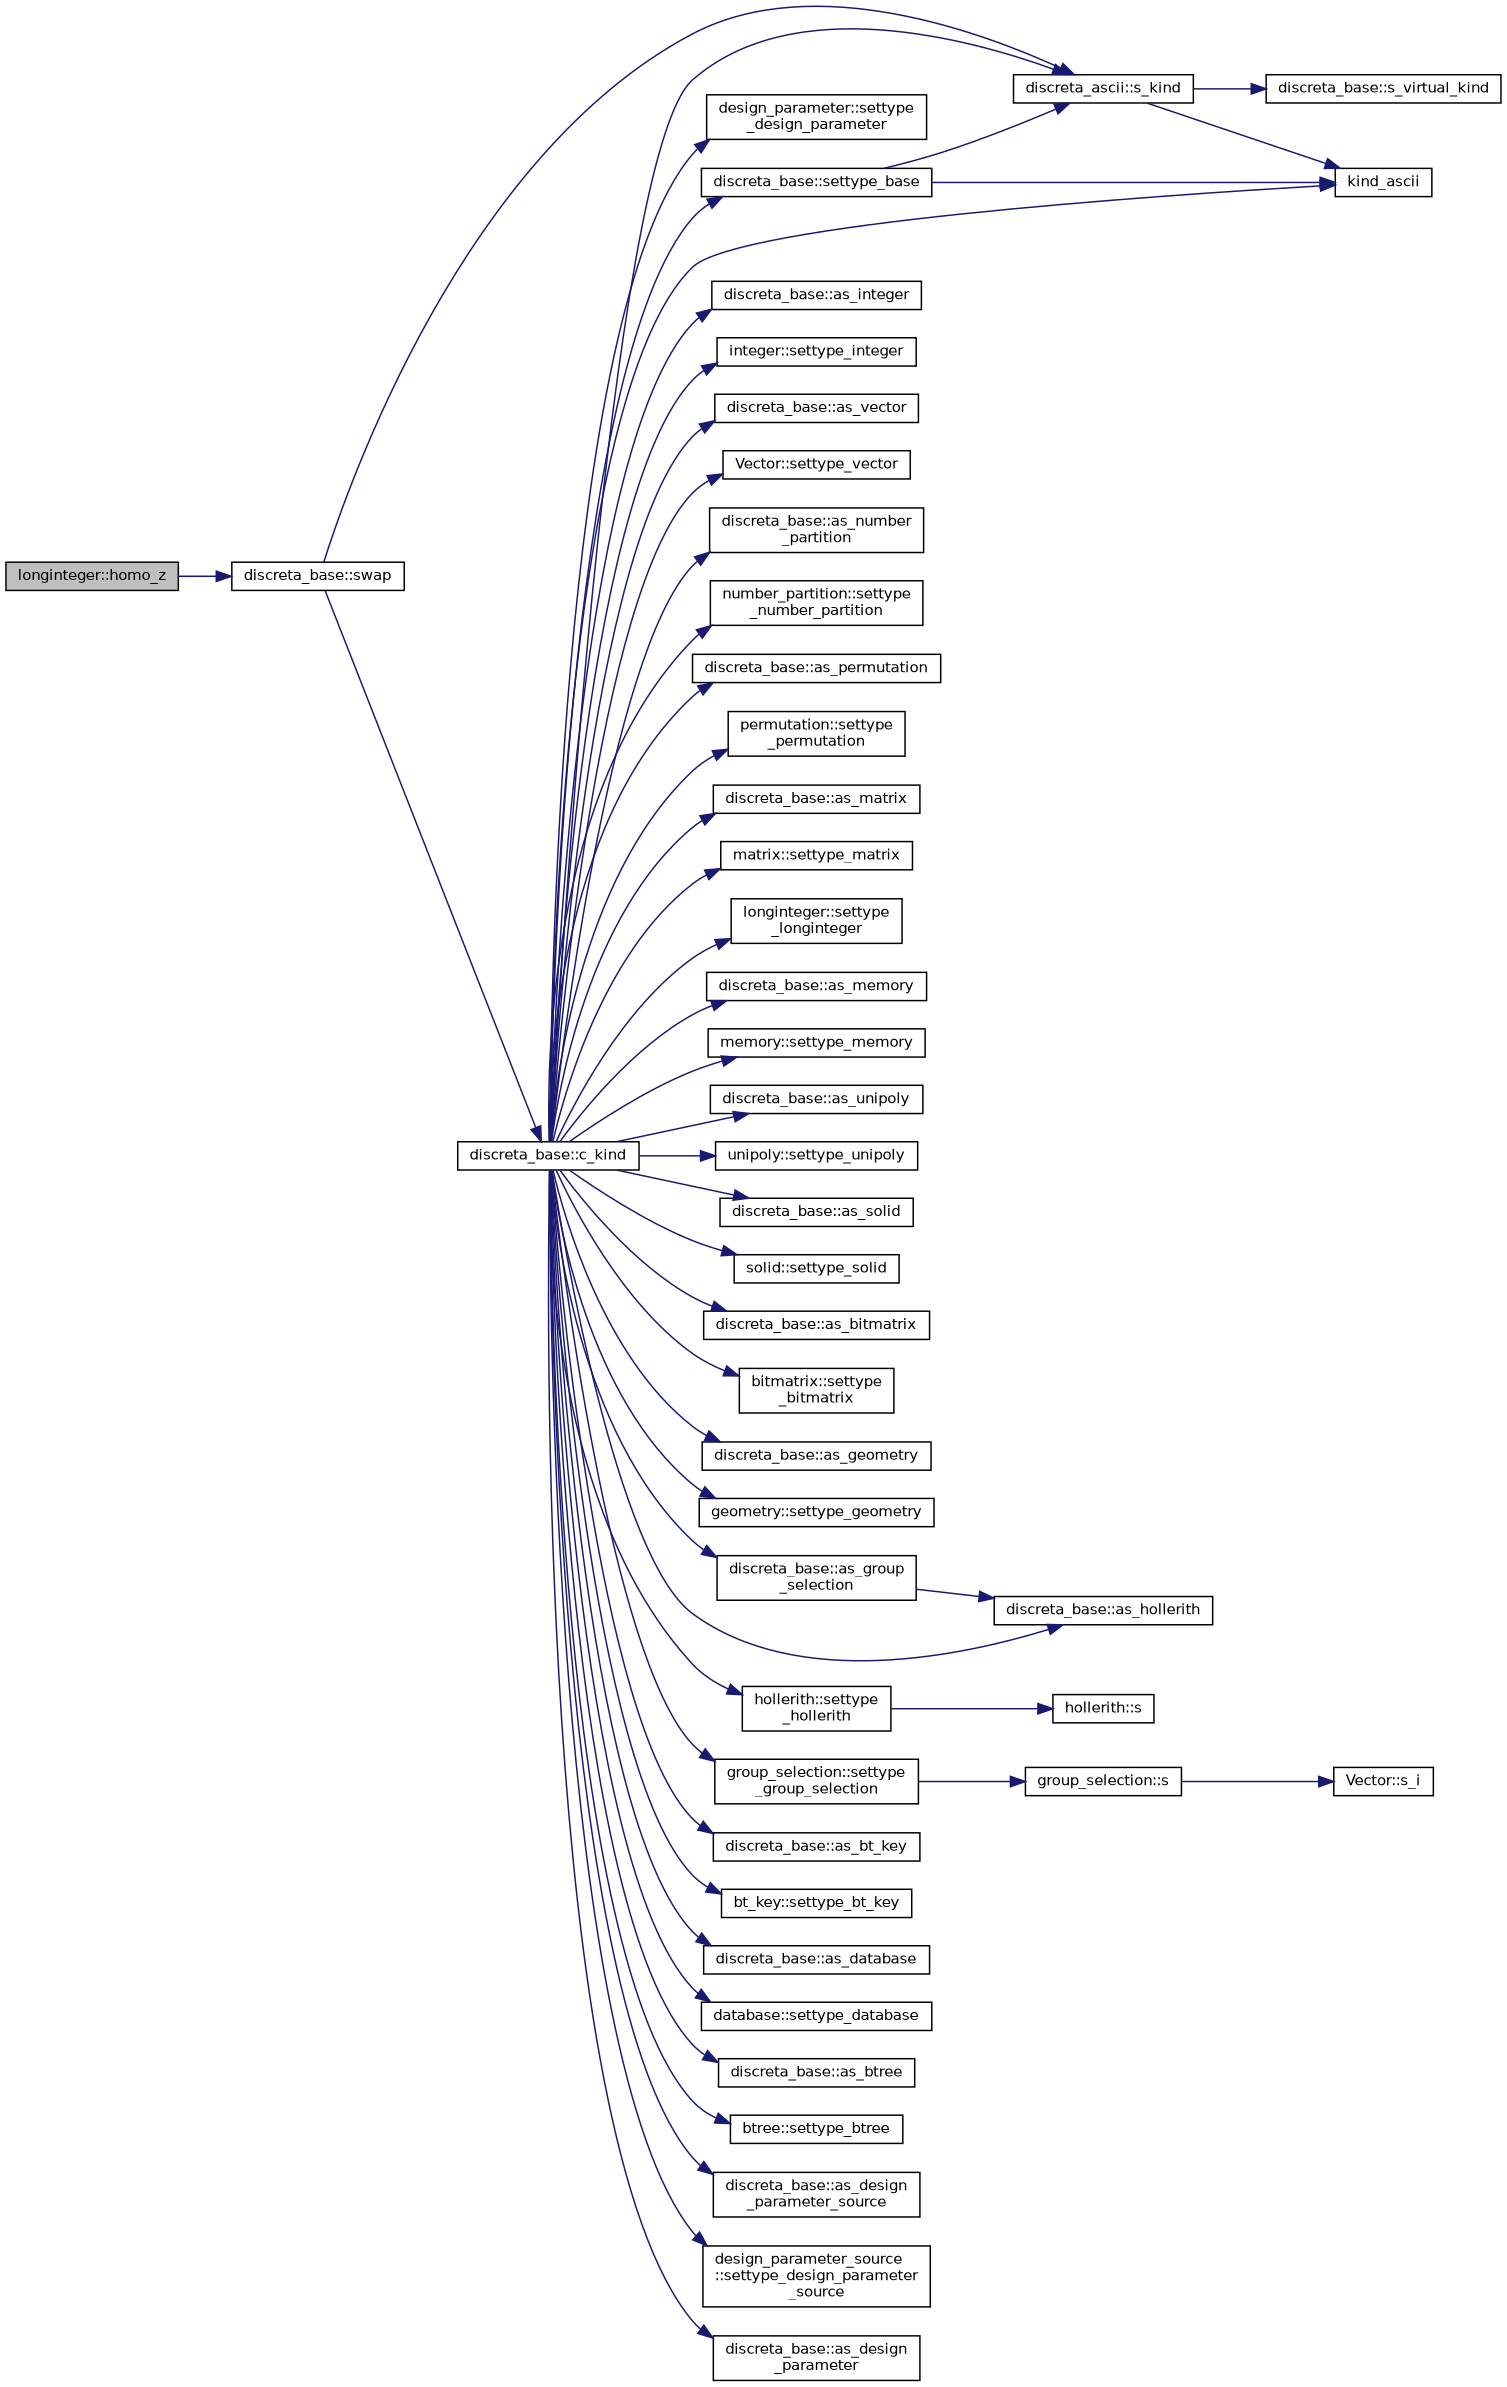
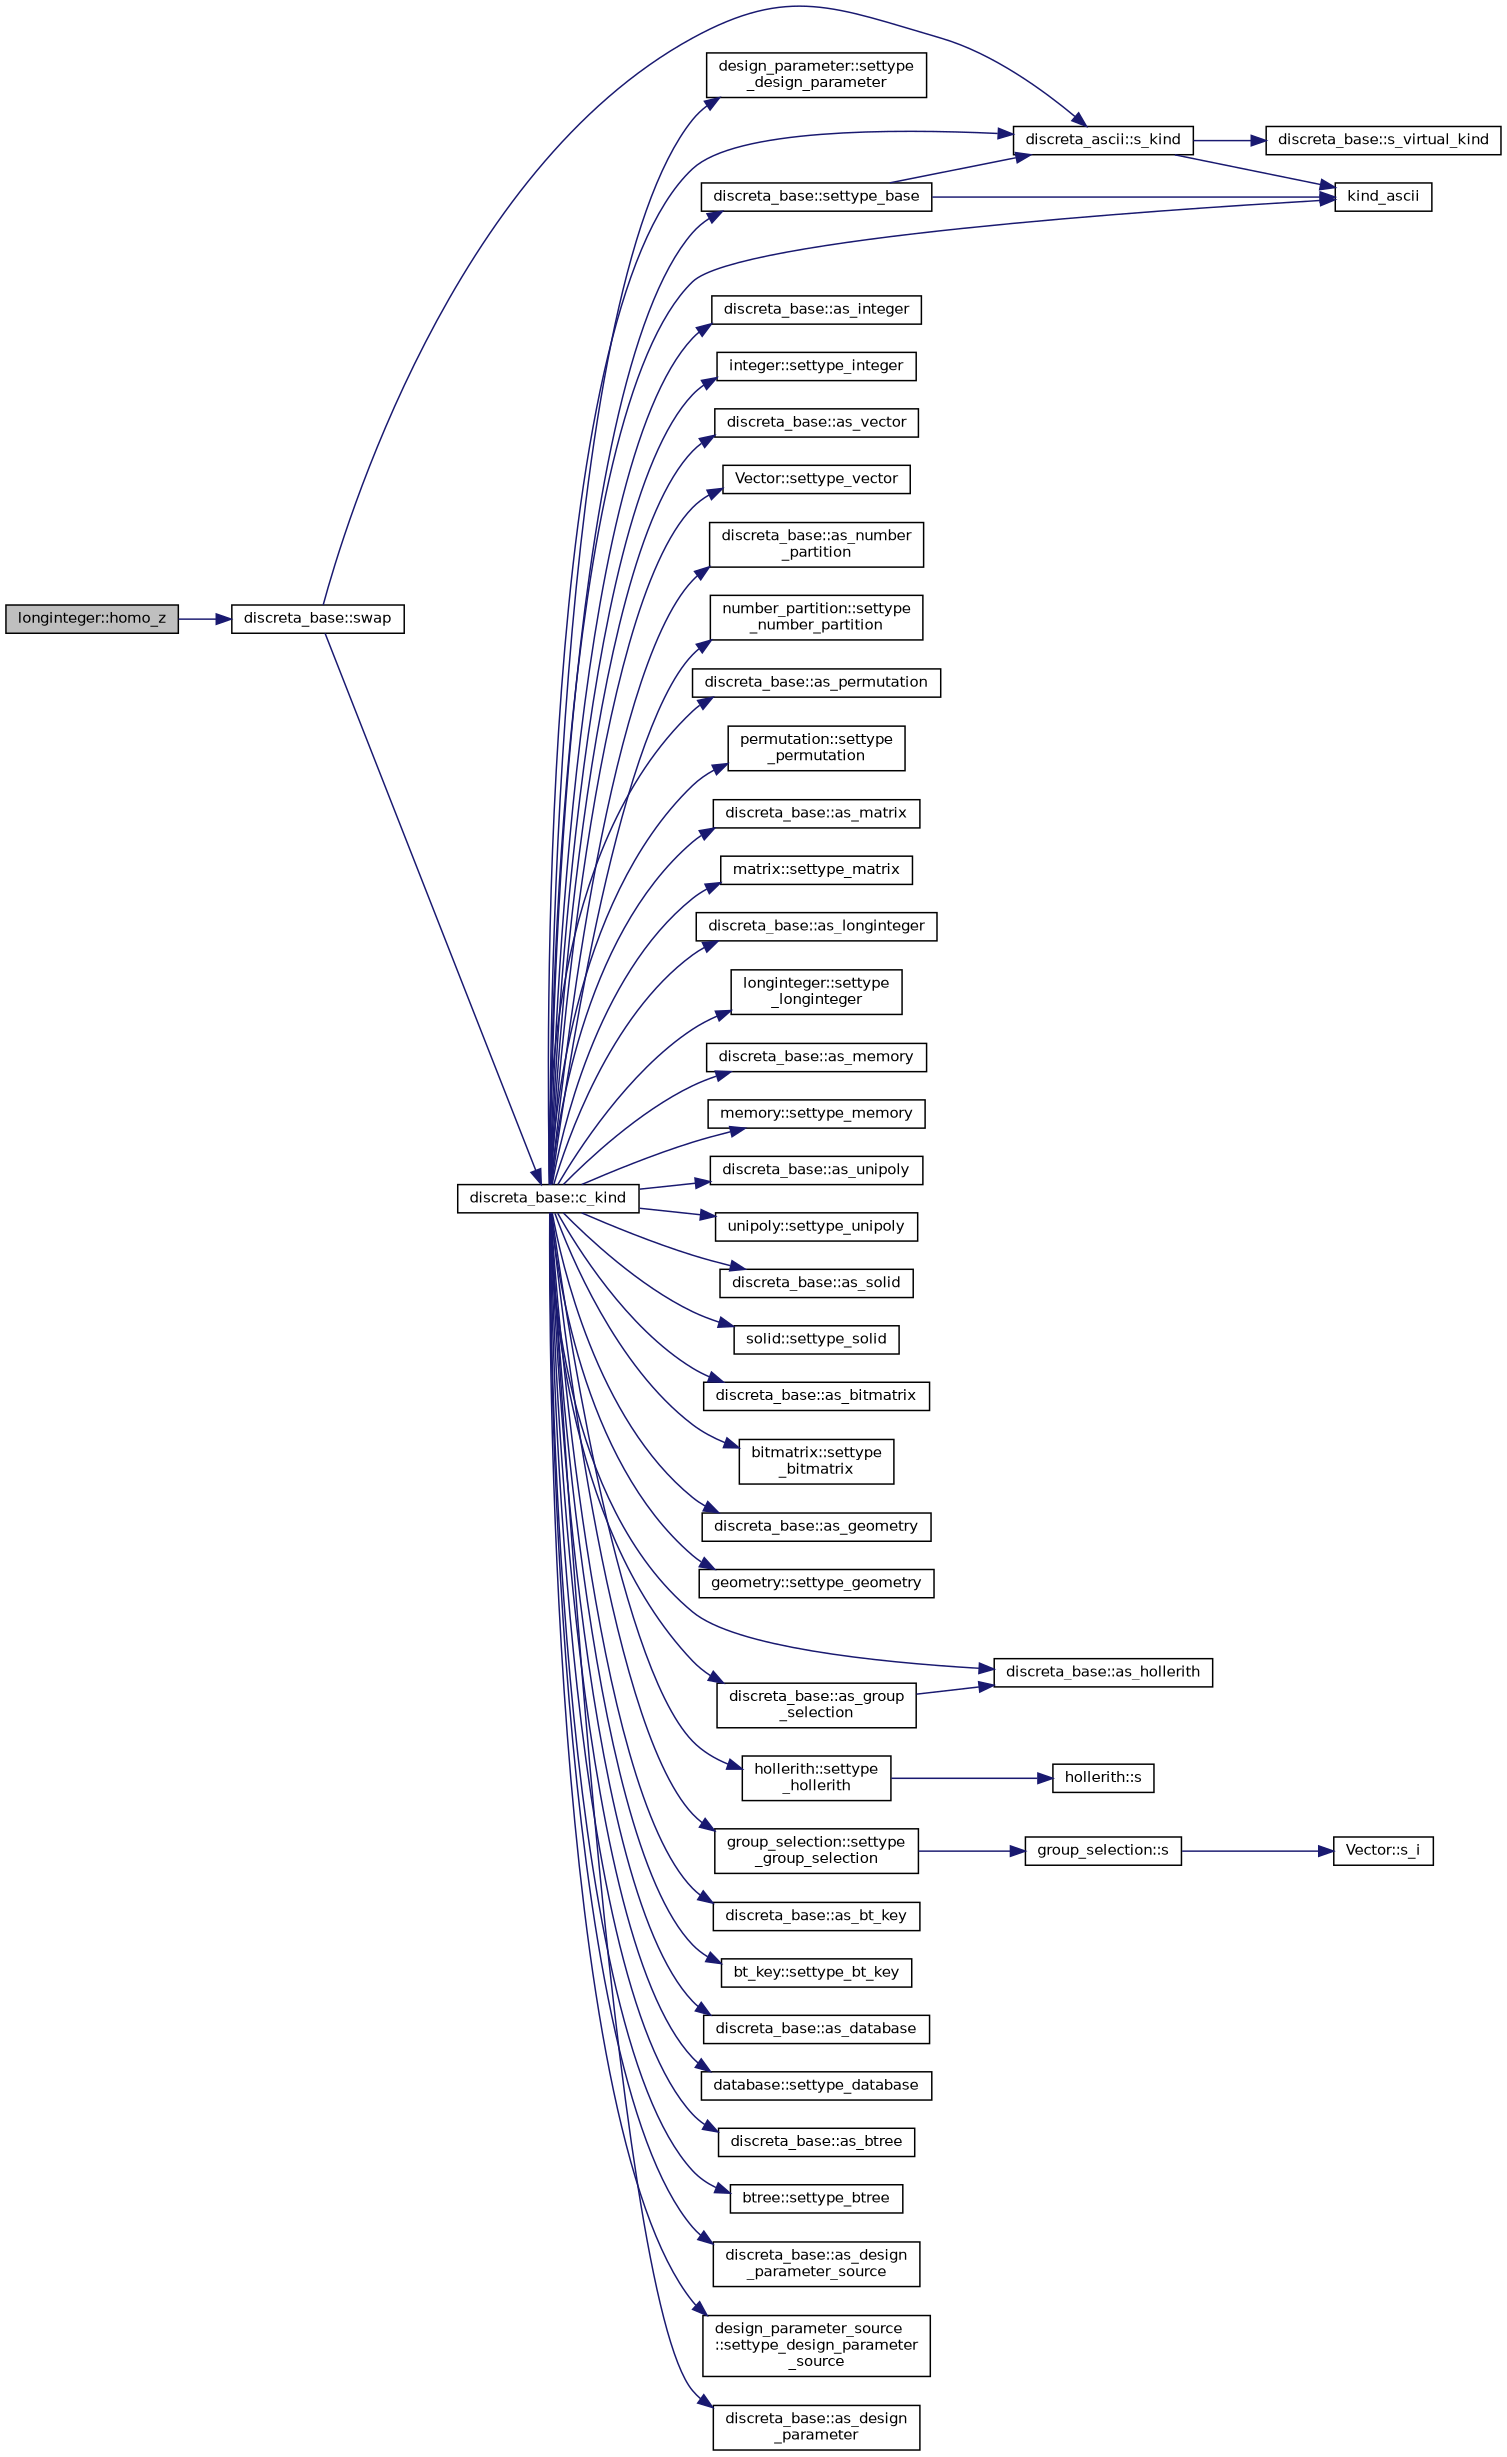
node "discreta_base::as_longinteger": added
